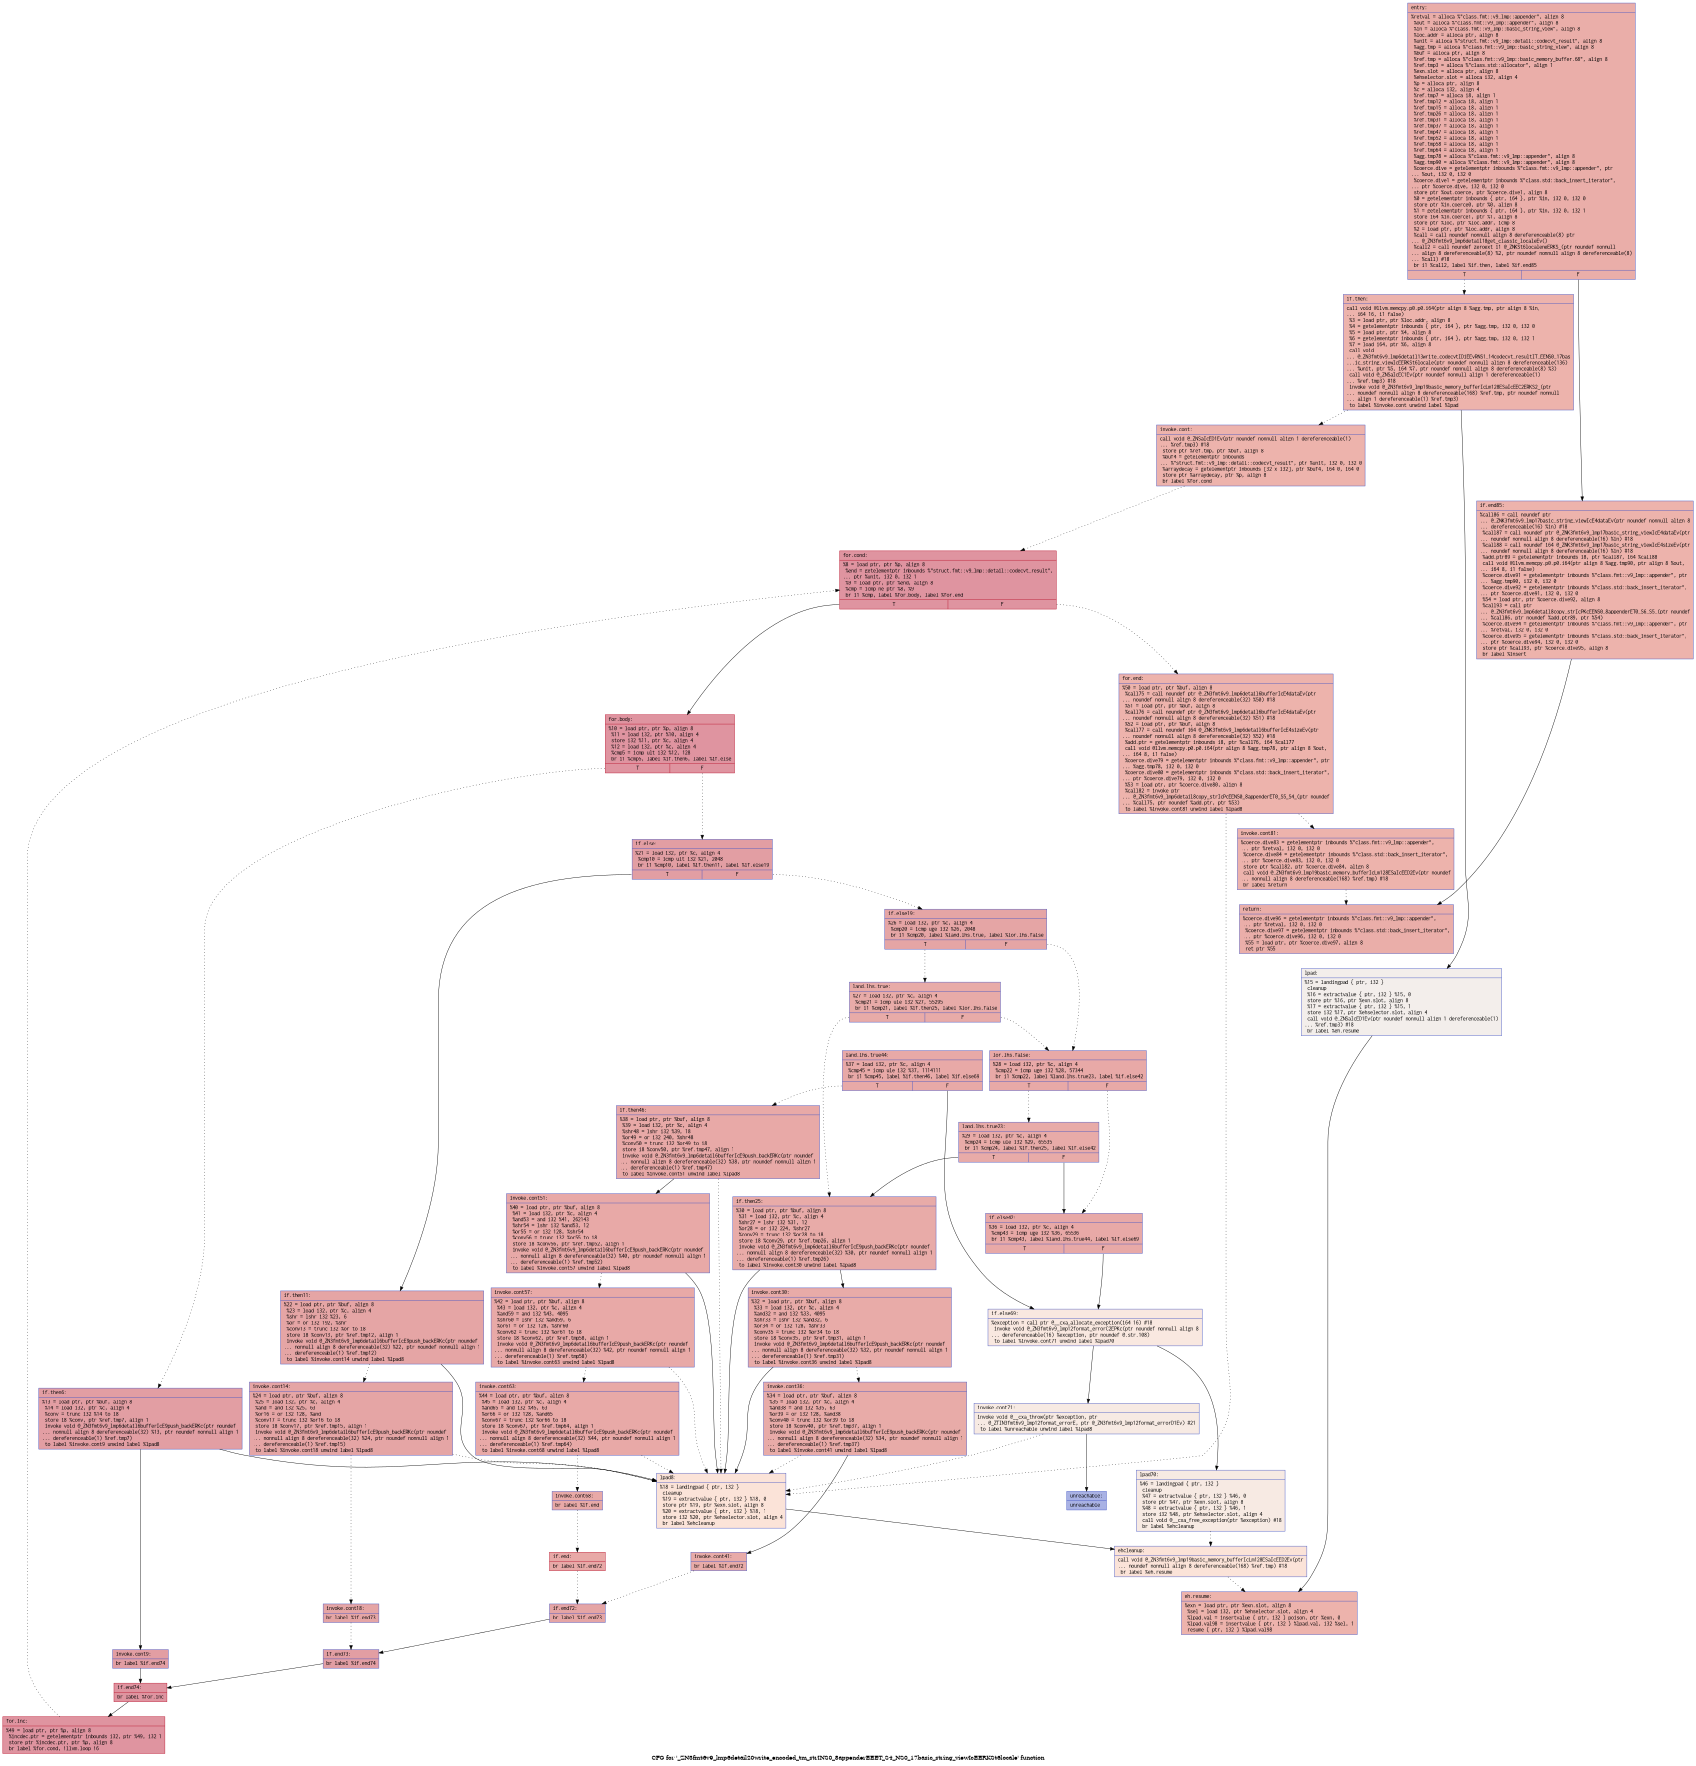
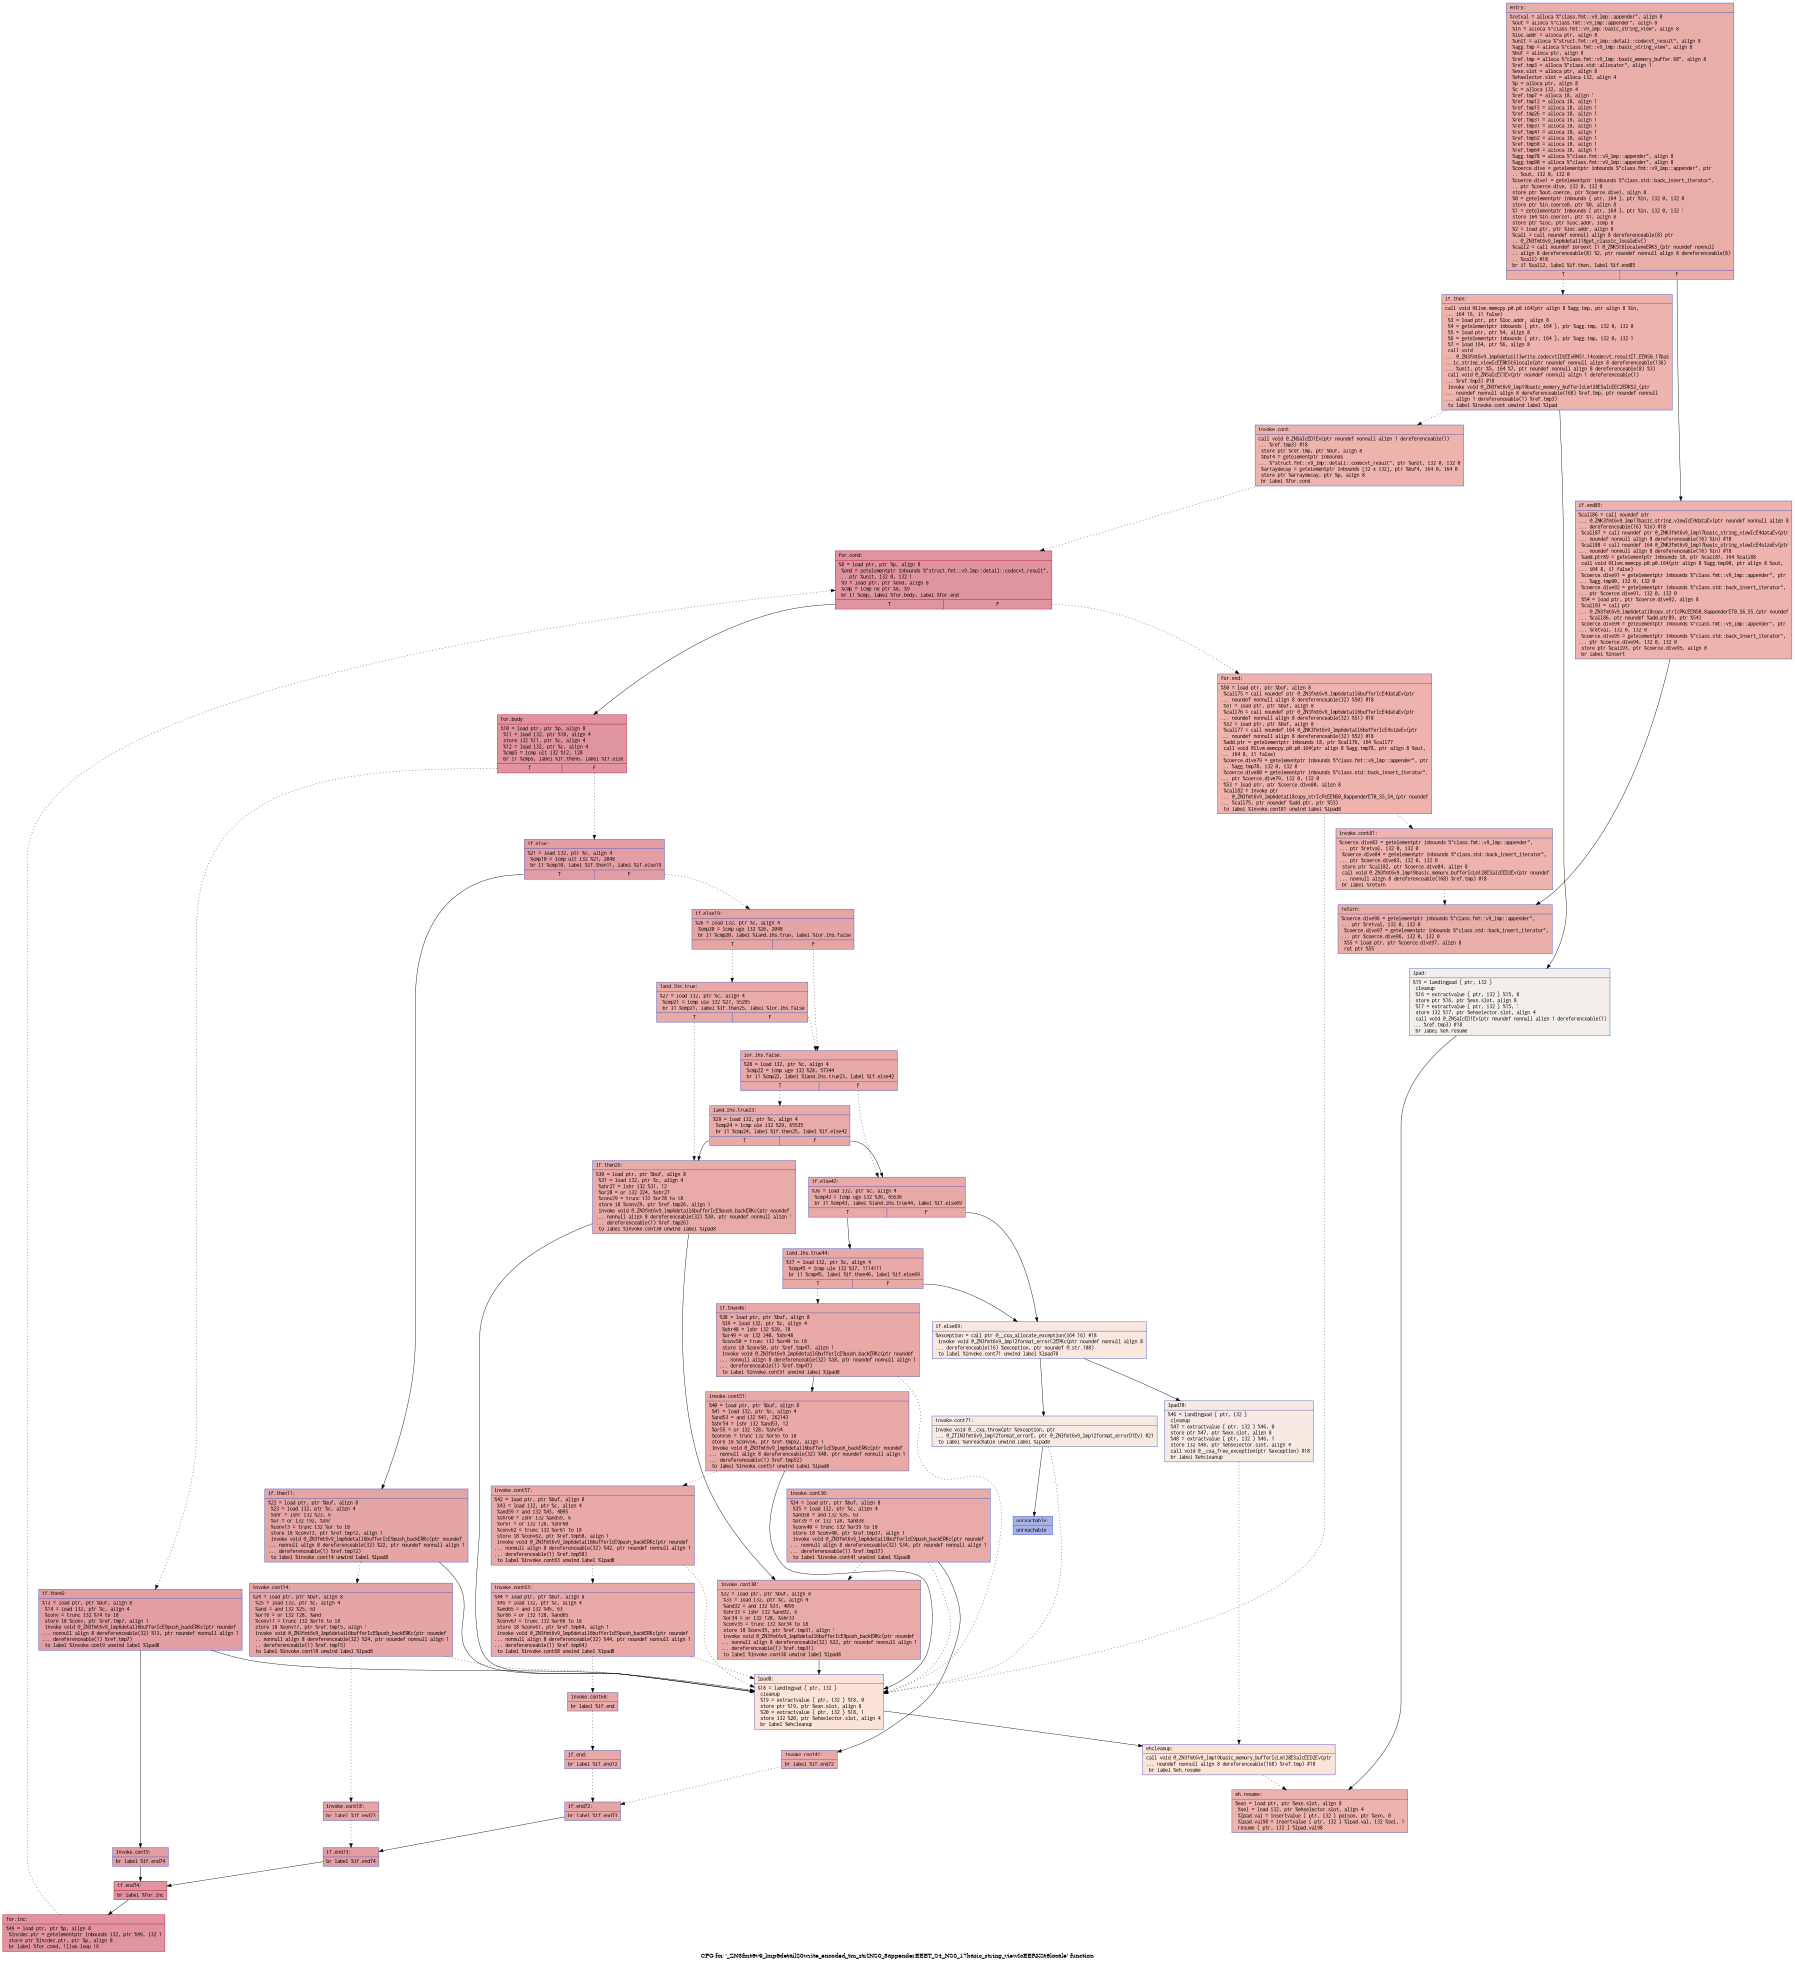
edge "if.else42:" -> "land.lhs.true44:": added
edge "invoke.cont30:" -> "invoke.cont36:": reversed
node "if.end:": color #b70d28ff -> #3d50c3ff
